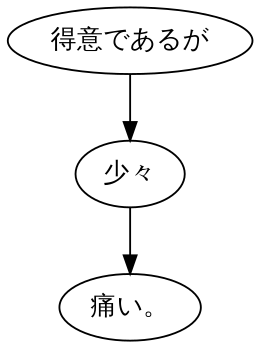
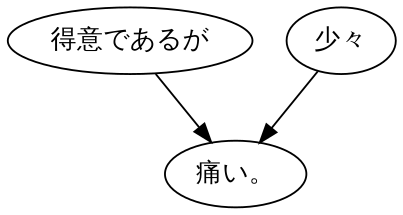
edge "得意であるが" -> "少々": now "得意であるが" -> "痛い。"
